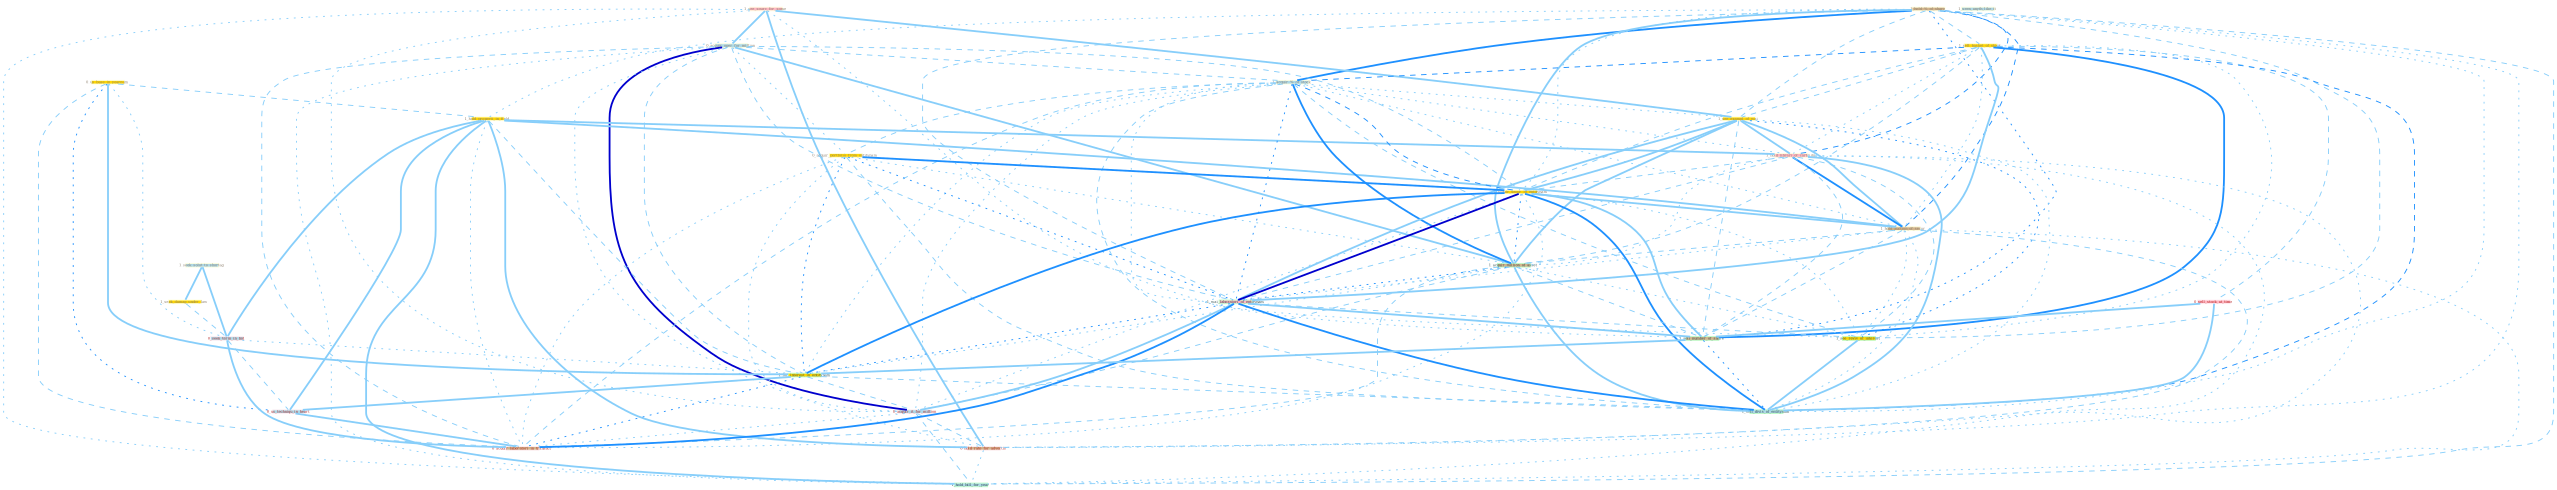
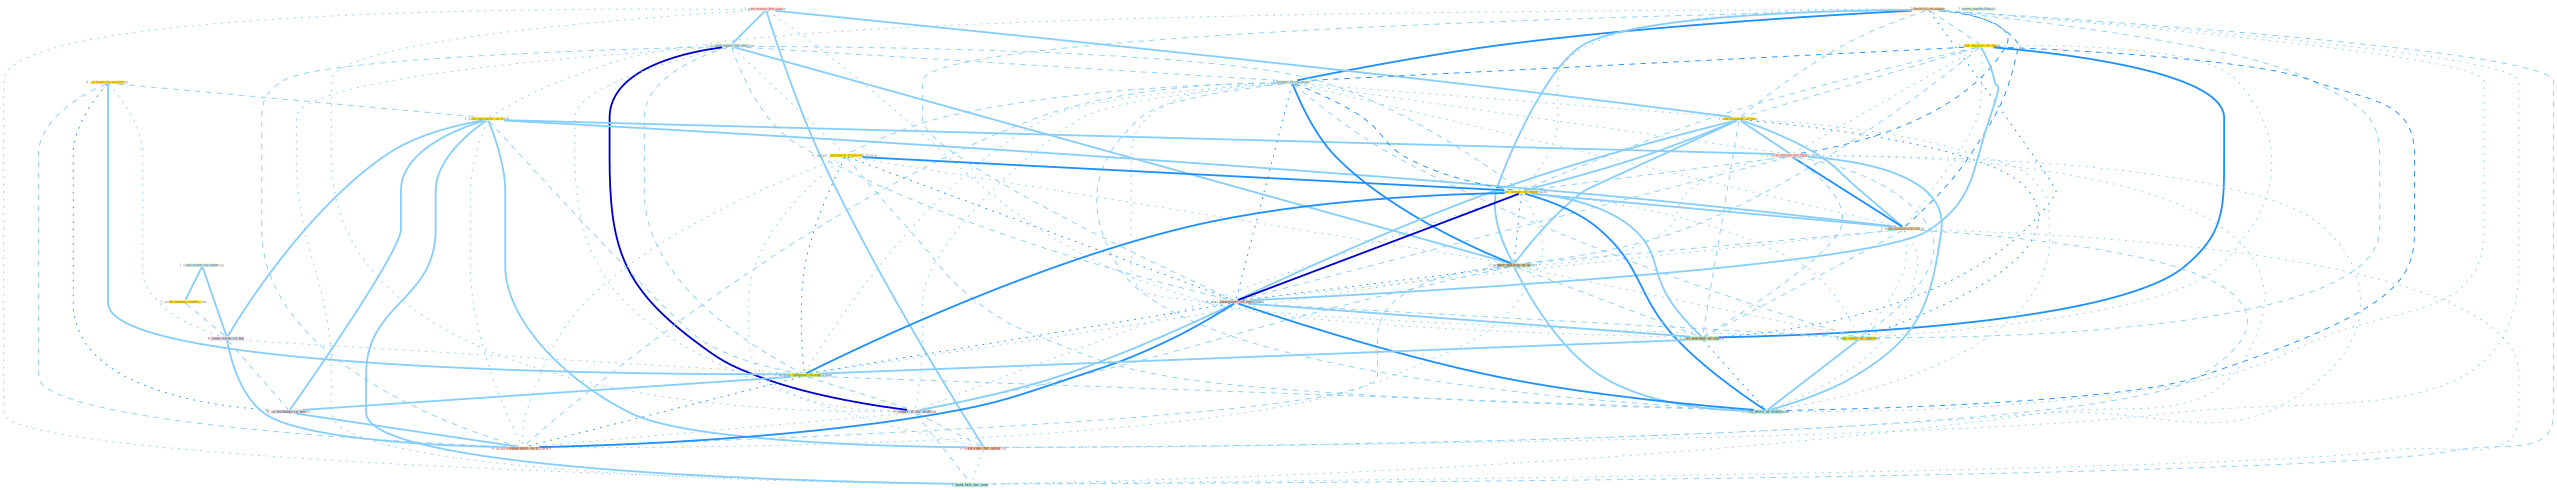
node "0_sell_stock_at_time": removed
node "1_for_interest_in_entitynam": label "1_for_interest_in_entitynam" -> "1_acquir_interest_in_entitynam"
